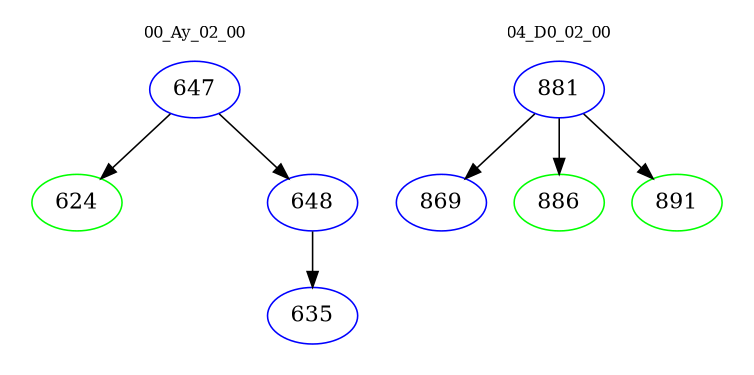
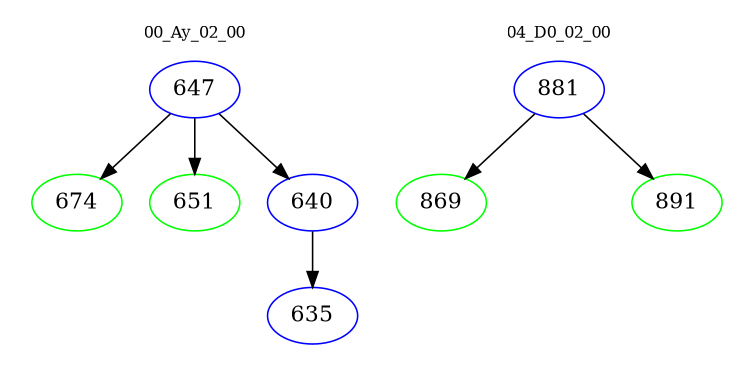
node "624": label "624" -> "674"
node "651": added
node "648": label "648" -> "640"
node "869": color blue -> green
node "886": removed
